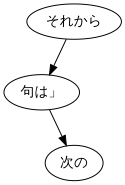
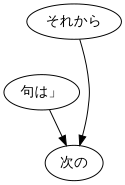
edge "それから" -> "句は」": now "それから" -> "次の"
